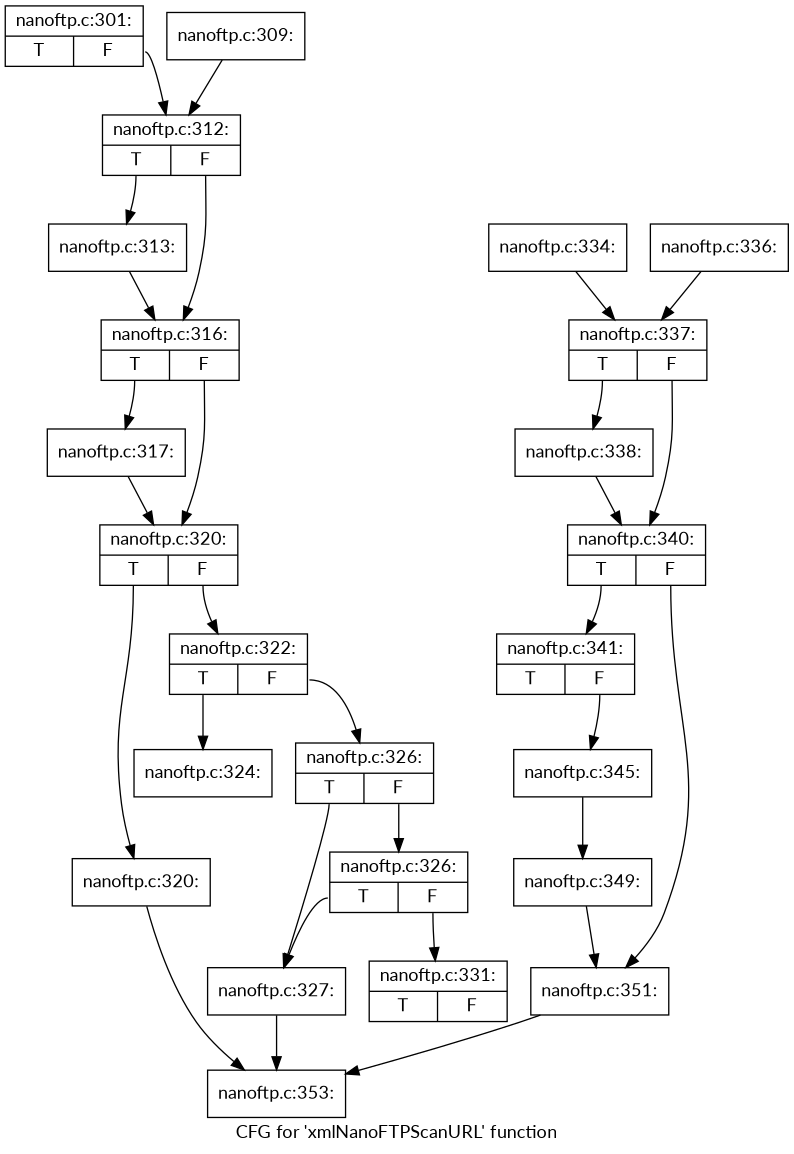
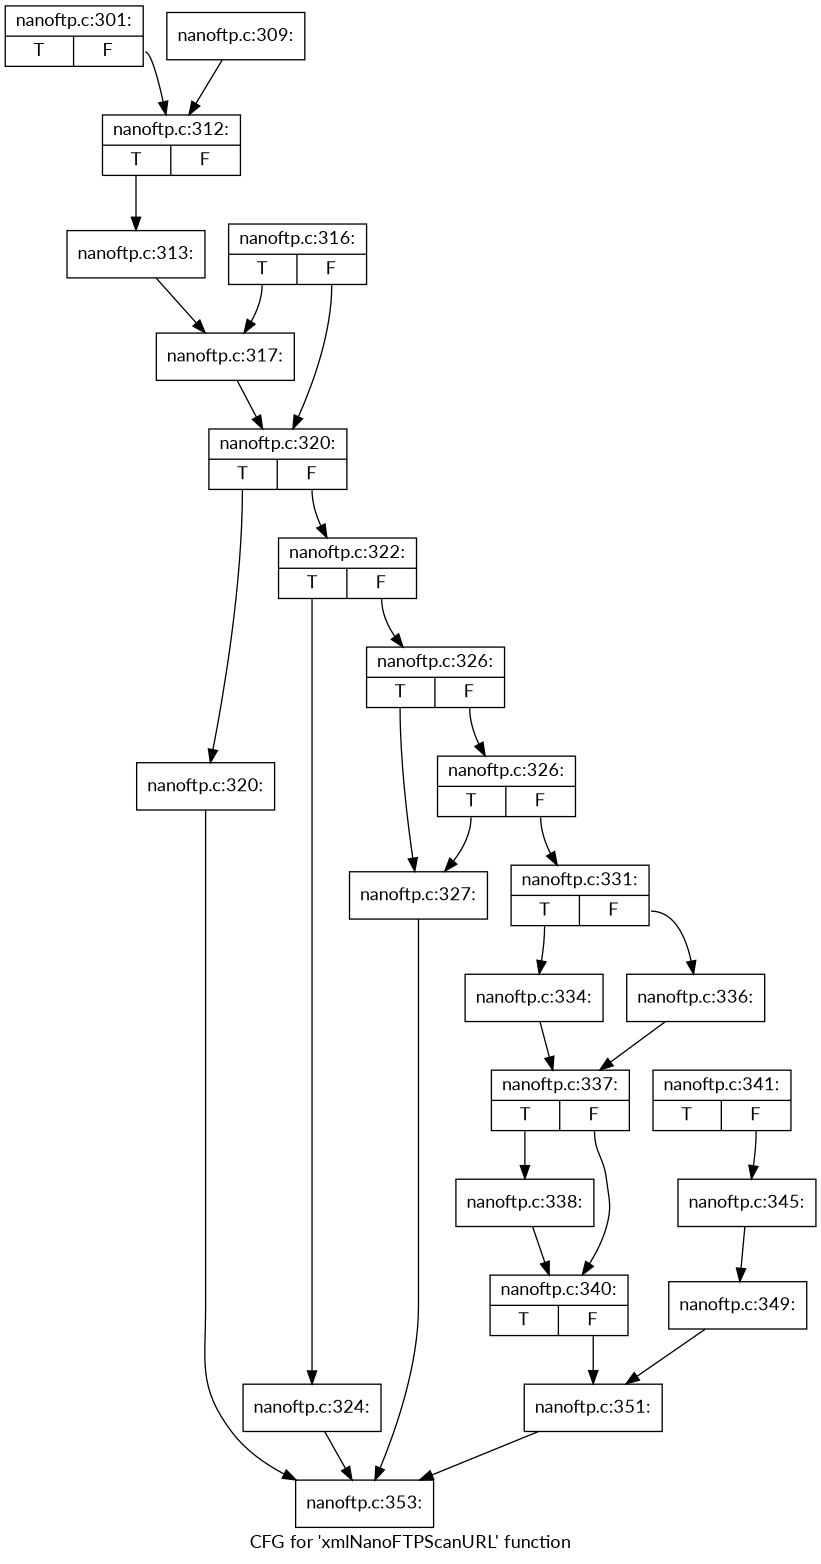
edge "nanoftp.c:312:" -> "nanoftp.c:316:": removed
edge "nanoftp.c:313:" -> "nanoftp.c:316:": now "nanoftp.c:313:" -> "nanoftp.c:317:"
edge "nanoftp.c:340:" -> "nanoftp.c:341:": removed
edge "nanoftp.c:331:" -> "nanoftp.c:336:": added
edge "nanoftp.c:331:" -> "nanoftp.c:334:": added
edge "nanoftp.c:324:" -> "nanoftp.c:353:": added
